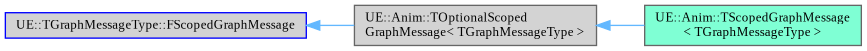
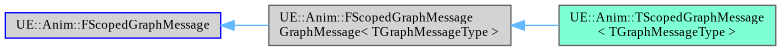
node "UE::TGraphMessageType::FScopedGraphMessage": label "UE::TGraphMessageType::FScopedGraphMessage" -> "UE::Anim::FScopedGraphMessage"
node "UE::Anim::TOptionalScoped GraphMessage< TGraphMessageType >": label "UE::Anim::TOptionalScoped GraphMessage< TGraphMessageType >" -> "UE::Anim::FScopedGraphMessage GraphMessage< TGraphMessageType >"
